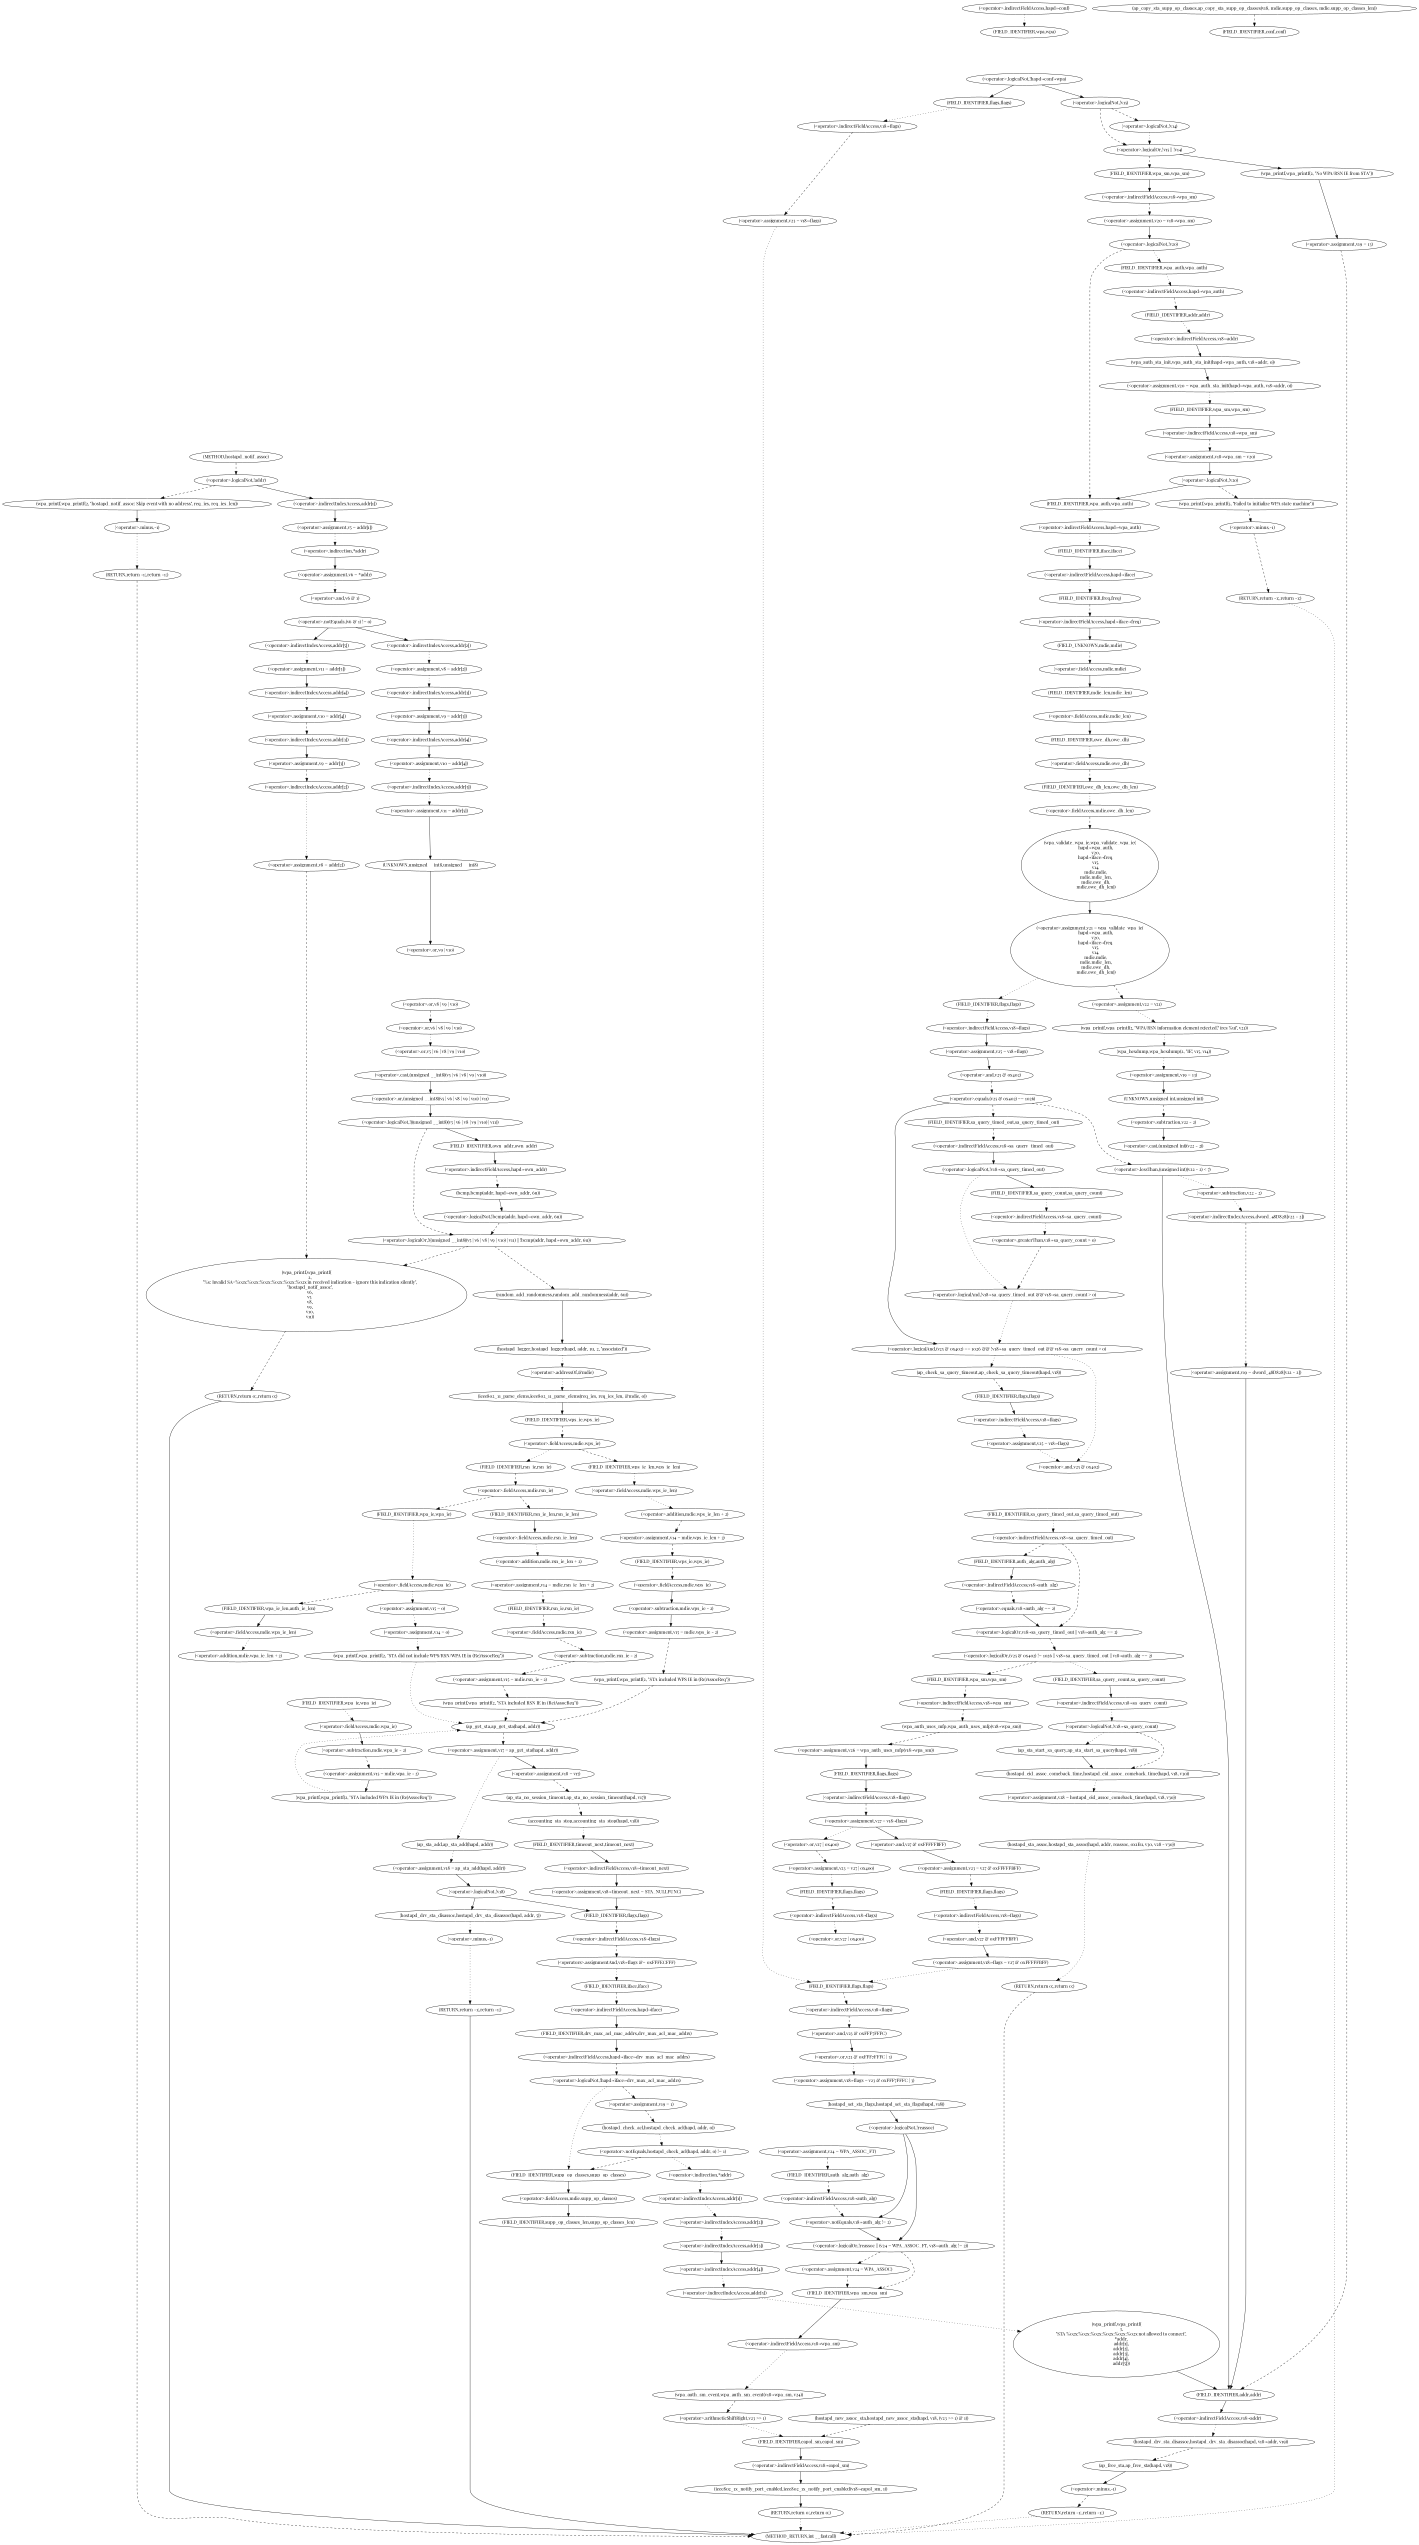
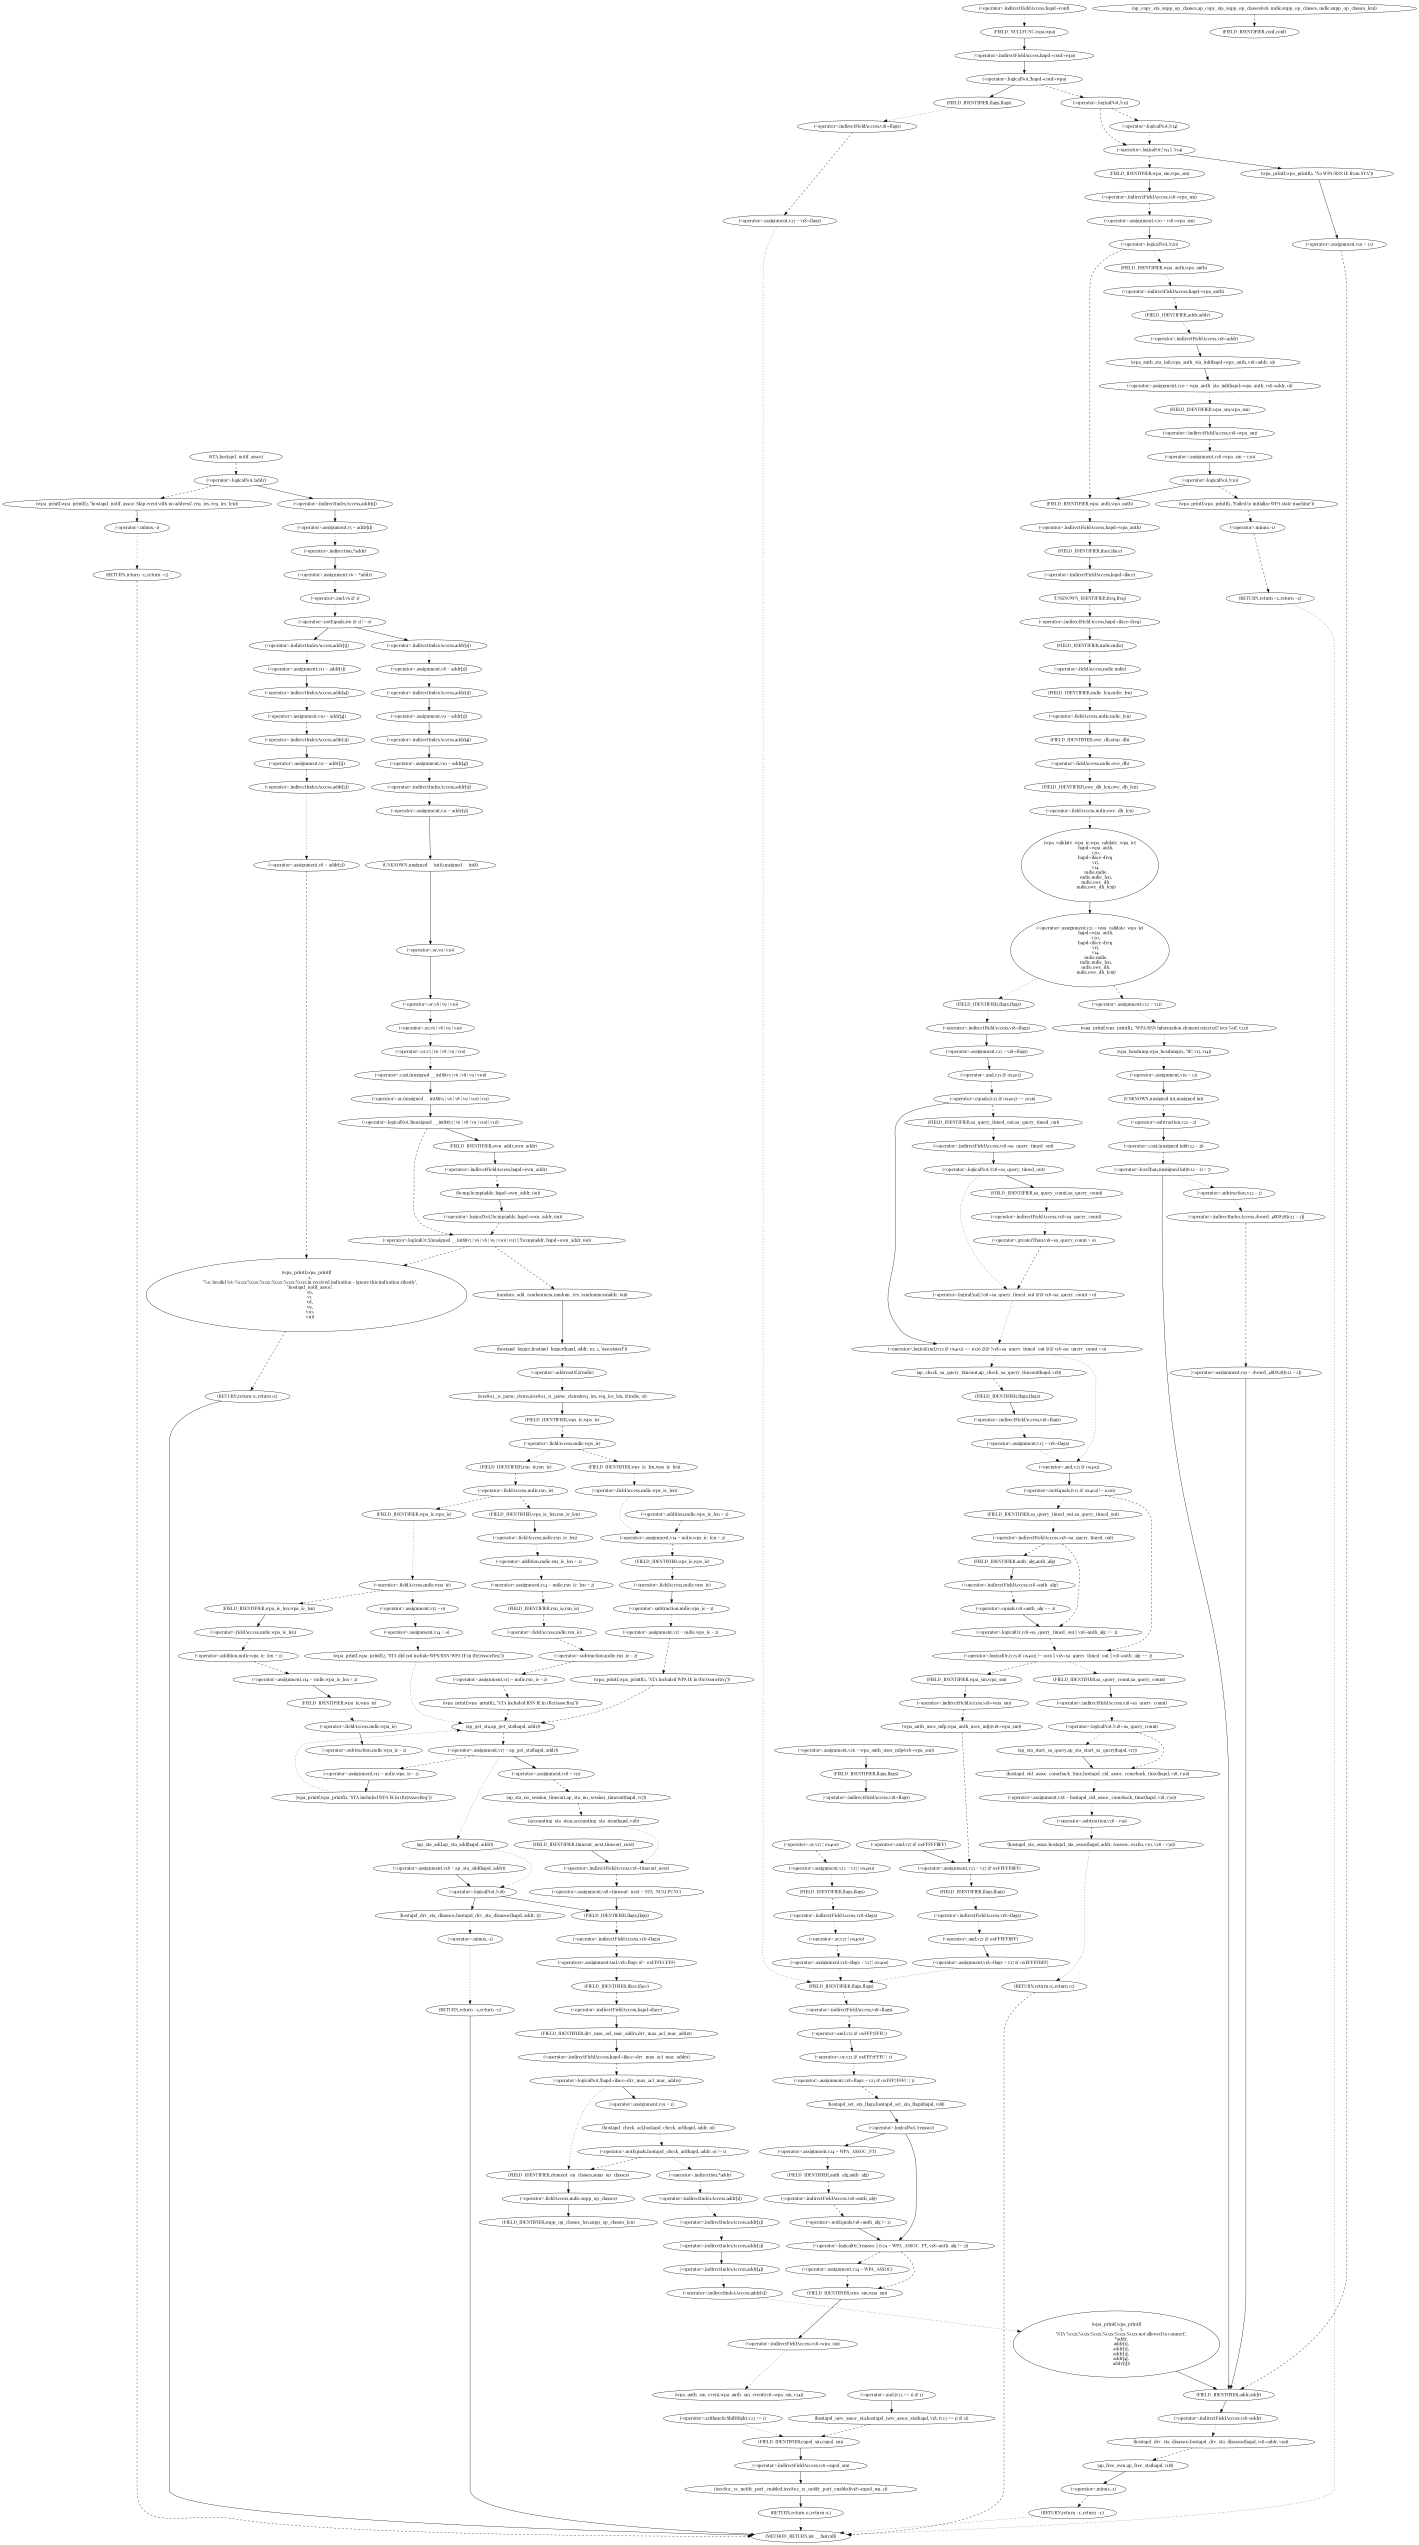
node "(FIELD_IDENTIFIER,wpa,wpa)": label "(FIELD_IDENTIFIER,wpa,wpa)" -> "(FIELD_NULLFUNC,wpa,wpa)"
node "(<operator>.indirectFieldAccess,hapd->conf->wpa)": added
edge "(<operator>.logicalNot,!hapd->conf->wpa)" -> "(<operator>.logicalNot,!v15)": style solid -> dashed
node "(METHOD,hostapd_notif_assoc)": label "(METHOD,hostapd_notif_assoc)" -> "(STA,hostapd_notif_assoc)"
node "(FIELD_IDENTIFIER,freq,freq)": label "(FIELD_IDENTIFIER,freq,freq)" -> "(UNKNOWN_IDENTIFIER,freq,freq)"
edge "(<operator>.and,v6 & 1)" -> "(<operator>.notEquals,(v6 & 1) != 0)": added
node "(FIELD_UNKNOWN,mdie,mdie)": label "(FIELD_UNKNOWN,mdie,mdie)" -> "(FIELD_IDENTIFIER,mdie,mdie)"
edge "(FIELD_IDENTIFIER,mdie_len,mdie_len)" -> "(<operator>.fieldAccess,mdie.mdie_len)": added
node "(FIELD_IDENTIFIER,owe_dh,owe_dh)": label "(FIELD_IDENTIFIER,owe_dh,owe_dh)" -> "(FIELD_IDENTIFIER,owe_dh,stop_dh)"
edge "(<operator>.or,v9 | v10)" -> "(<operator>.or,v8 | v9 | v10)": added
edge "(<operator>.or,v5 | v6 | v8 | v9 | v10)" -> "(<operator>.cast,(unsigned __int8)(v5 | v6 | v8 | v9 | v10))": added
edge "(<operator>.equals,(v25 & 0x402) == 1026)" -> "(<operator>.lessThan,(unsigned int)(v22 - 2) < 7)": now "(<operator>.cast,(unsigned int)(v22 - 2))" -> "(<operator>.lessThan,(unsigned int)(v22 - 2) < 7)"
node "(random_add_randomness,random_add_randomness(addr, 6u))": label "(random_add_randomness,random_add_randomness(addr, 6u))" -> "(random_add_randomness,random_res_randomness(addr, 6u))"
node "(<operator>.notEquals,(v25 & 0x402) != 1026)": added
edge "(<operator>.fieldAccess,mdie.wps_ie_len)" -> "(<operator>.addition,mdie.wps_ie_len + 2)": now "(<operator>.fieldAccess,mdie.wps_ie_len)" -> "(<operator>.assignment,v14 = mdie.wps_ie_len + 2)"
node "(FIELD_IDENTIFIER,rsn_ie_len,rsn_ie_len)": label "(FIELD_IDENTIFIER,rsn_ie_len,rsn_ie_len)" -> "(FIELD_IDENTIFIER,wpa_ie_len,rsn_ie_len)"
edge "(<operator>.addition,mdie.rsn_ie_len + 2)" -> "(<operator>.assignment,v14 = mdie.rsn_ie_len + 2)": added
node "(FIELD_IDENTIFIER,wpa_ie_len,auth_ie_len)": label "(FIELD_IDENTIFIER,wpa_ie_len,auth_ie_len)" -> "(FIELD_IDENTIFIER,wpa_ie_len,wpa_ie_len)"
edge "(<operator>.subtraction,mdie.wps_ie - 2)" -> "(<operator>.assignment,v15 = mdie.wps_ie - 2)": style solid -> dotted
edge "(<operator>.fieldAccess,mdie.wpa_ie_len)" -> "(<operator>.addition,mdie.wpa_ie_len + 2)": style dotted -> dashed
node "(<operator>.assignment,v14 = mdie.wpa_ie_len + 2)": added
edge "(wpa_auth_uses_mfp,wpa_auth_uses_mfp(v18->wpa_sm))" -> "(<operator>.assignment,v26 = wpa_auth_uses_mfp(v18->wpa_sm))": now "(wpa_auth_uses_mfp,wpa_auth_uses_mfp(v18->wpa_sm))" -> "(<operator>.assignment,v23 = v27 & 0xFFFFFBFF)"
node "(ap_sta_start_sa_query,ap_sta_start_sa_query(hapd, v18))": label "(ap_sta_start_sa_query,ap_sta_start_sa_query(hapd, v18))" -> "(ap_sta_start_sa_query,ap_sta_start_sa_query(hapd, v17))"
edge "(<operator>.subtraction,mdie.wpa_ie - 2)" -> "(<operator>.assignment,v15 = mdie.wpa_ie - 2)": now "(<operator>.assignment,v17 = ap_get_sta(hapd, addr))" -> "(<operator>.assignment,v15 = mdie.wpa_ie - 2)"
node "(<operator>.assignment,v27 = v18->flags)": removed
node "(<operator>.subtraction,v28 - v30)": added
edge "(accounting_sta_stop,accounting_sta_stop(hapd, v18))" -> "(FIELD_IDENTIFIER,timeout_next,timeout_next)": now "(accounting_sta_stop,accounting_sta_stop(hapd, v18))" -> "(<operator>.indirectFieldAccess,v18->timeout_next)"
edge "(ap_sta_add,ap_sta_add(hapd, addr))" -> "(<operator>.assignment,v18 = ap_sta_add(hapd, addr))": now "(ap_sta_add,ap_sta_add(hapd, addr))" -> "(<operator>.logicalNot,!v18)"
edge "(<operator>.indirectFieldAccess,v18->timeout_next)" -> "(<operator>.assignment,v18->timeout_next = STA_NULLFUNC)": style solid -> dashed
node "(<operator>.assignment,v18->flags = v27 | 0x400)": added
edge "(<operator>.logicalNot,!hapd->iface->drv_max_acl_mac_addrs)" -> "(<operator>.assignment,v19 = 1)": style dashed -> solid
edge "(<operator>.assignment,v18->flags = v23 & 0xFFF7FFFC | 3)" -> "(hostapd_set_sta_flags,hostapd_set_sta_flags(hapd, v18))": added
edge "(<operator>.assignment,v19 = 1)" -> "(hostapd_check_acl,hostapd_check_acl(hapd, addr, 0))": removed
node "(FIELD_IDENTIFIER,supp_op_classes,supp_op_classes)": label "(FIELD_IDENTIFIER,supp_op_classes,supp_op_classes)" -> "(FIELD_IDENTIFIER,element_op_classes,supp_op_classes)"
edge "(<operator>.logicalNot,!reassoc)" -> "(<operator>.notEquals,v18->auth_alg != 2)": now "(<operator>.logicalNot,!reassoc)" -> "(<operator>.assignment,v24 = WPA_ASSOC_FT)"
node "(<operator>.and,(v23 >> 1) & 1)": added
edge "(wpa_auth_sm_event,wpa_auth_sm_event(v18->wpa_sm, v24))" -> "(<operator>.arithmeticShiftRight,v23 >> 1)": removed
node "(ap_free_sta,ap_free_sta(hapd, v18))": label "(ap_free_sta,ap_free_sta(hapd, v18))" -> "(ap_free_own,ap_free_sta(hapd, v18))"
